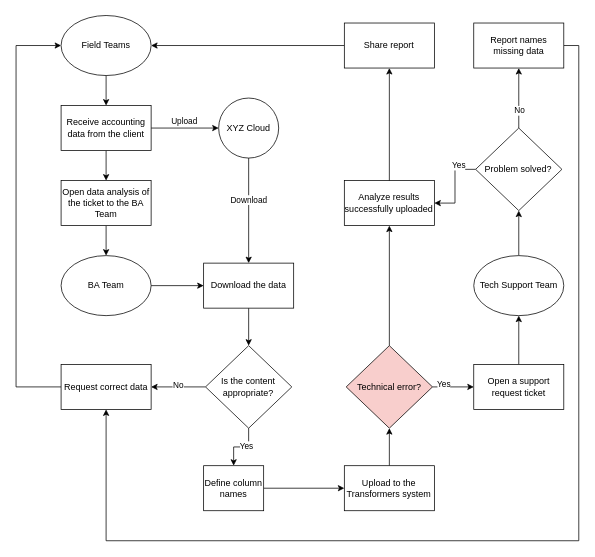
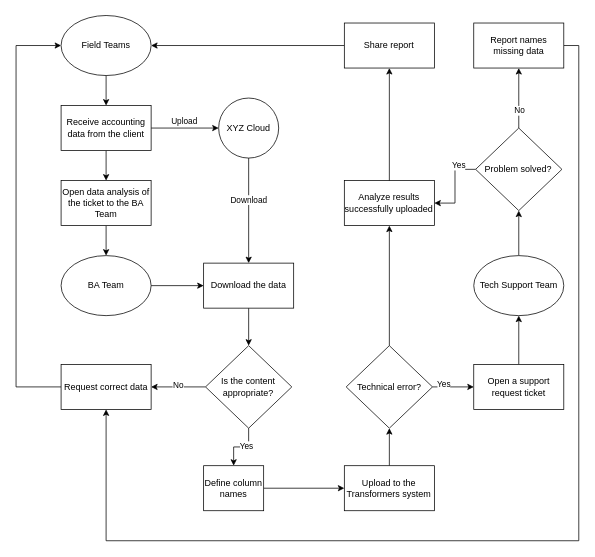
node "Technical error?": fillcolor #f8cecc -> #ffffff
